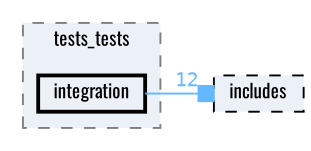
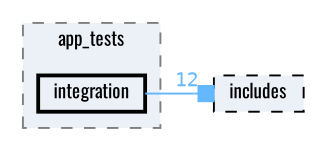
cluster "tests_tests": label "tests_tests" -> "app_tests"
